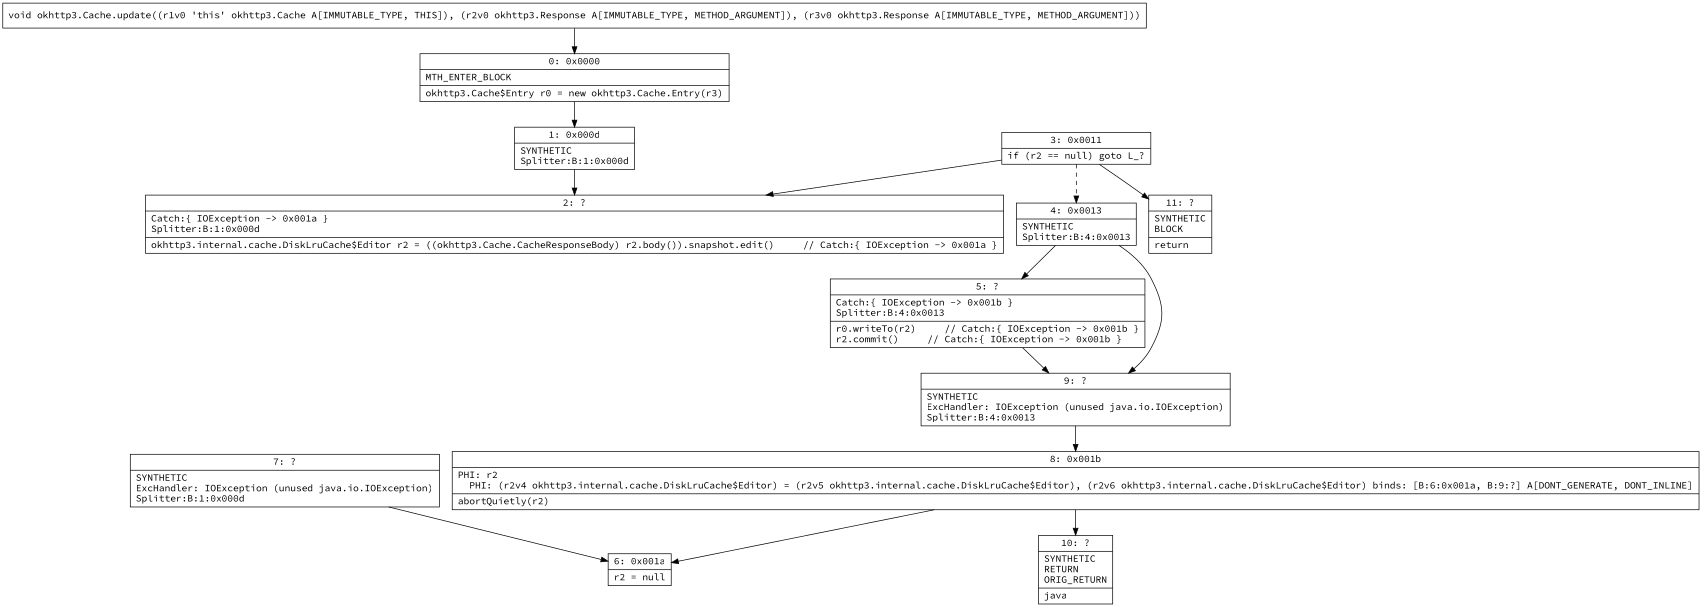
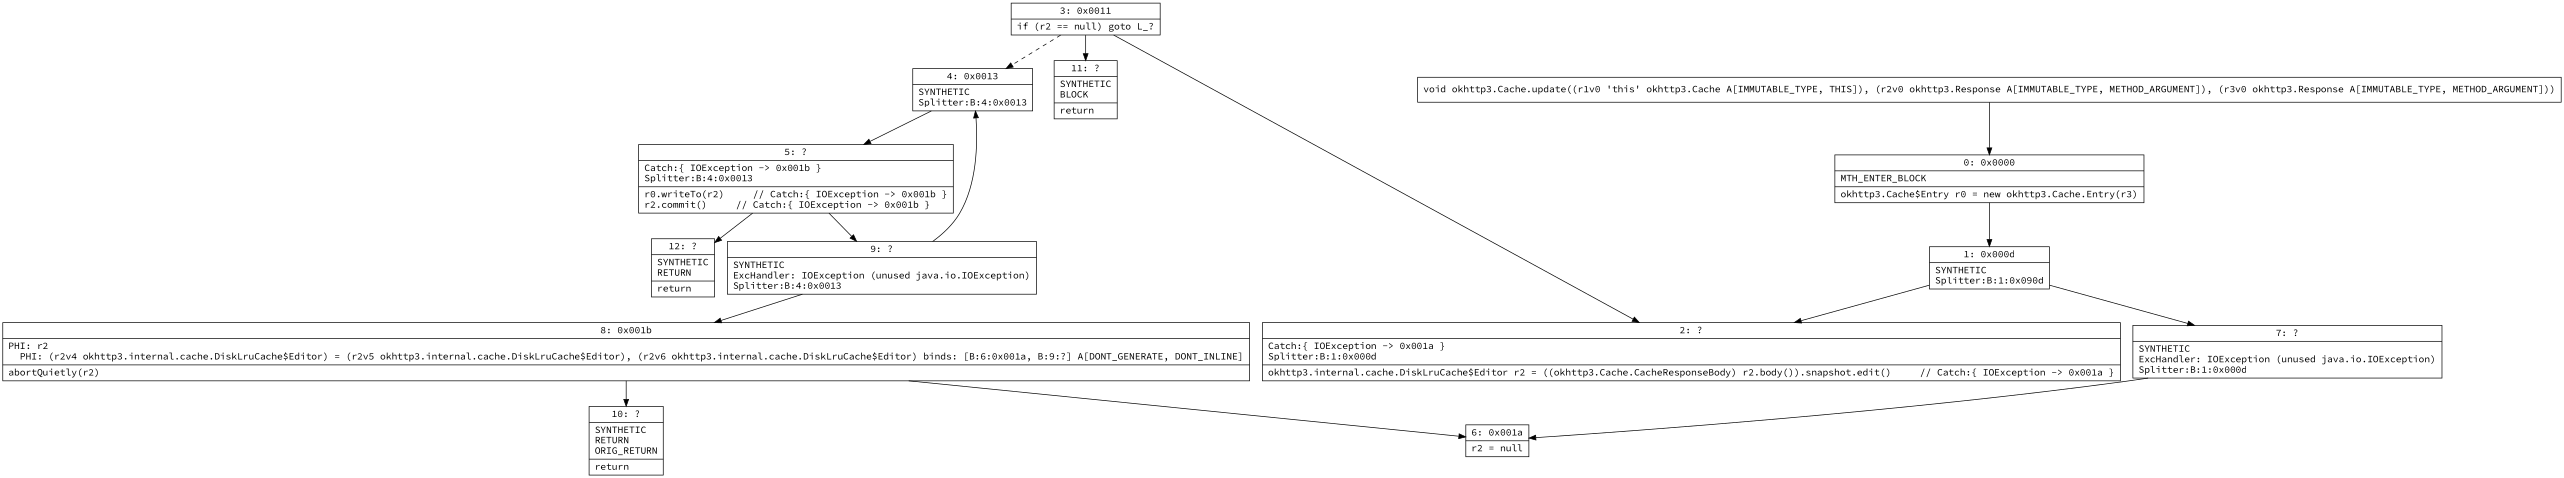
node "1: 0x000d": text "Splitter:B:1:0x000d" -> "Splitter:B:1:0x090d"
node "12: ?": added
edge "4: 0x0013" -> "9: ?": reversed
edge "1: 0x000d" -> "7: ?": added
node "10: ?": text "java" -> "return"
